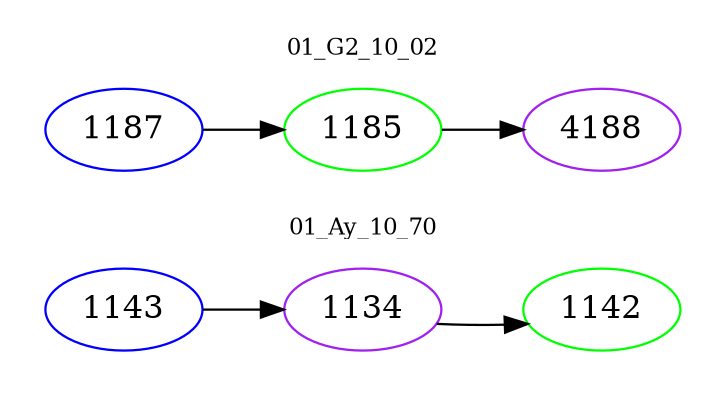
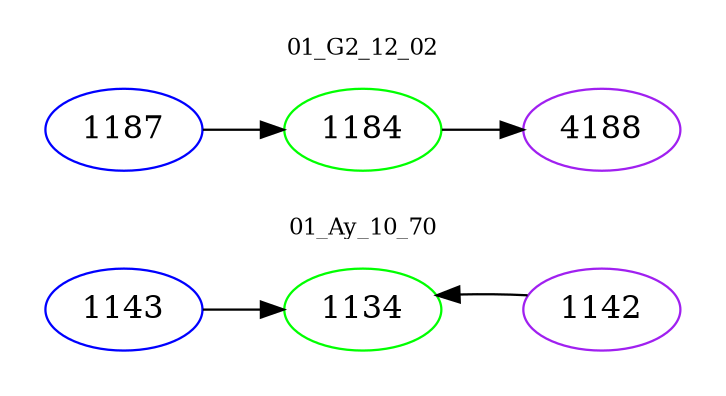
cluster "01_G2_10_02": label "01_G2_10_02" -> "01_G2_12_02"
node "1185": label "1185" -> "1184"
node "1134": color purple -> green
node "1142": color green -> purple
edge "1134" -> "1142": reversed
